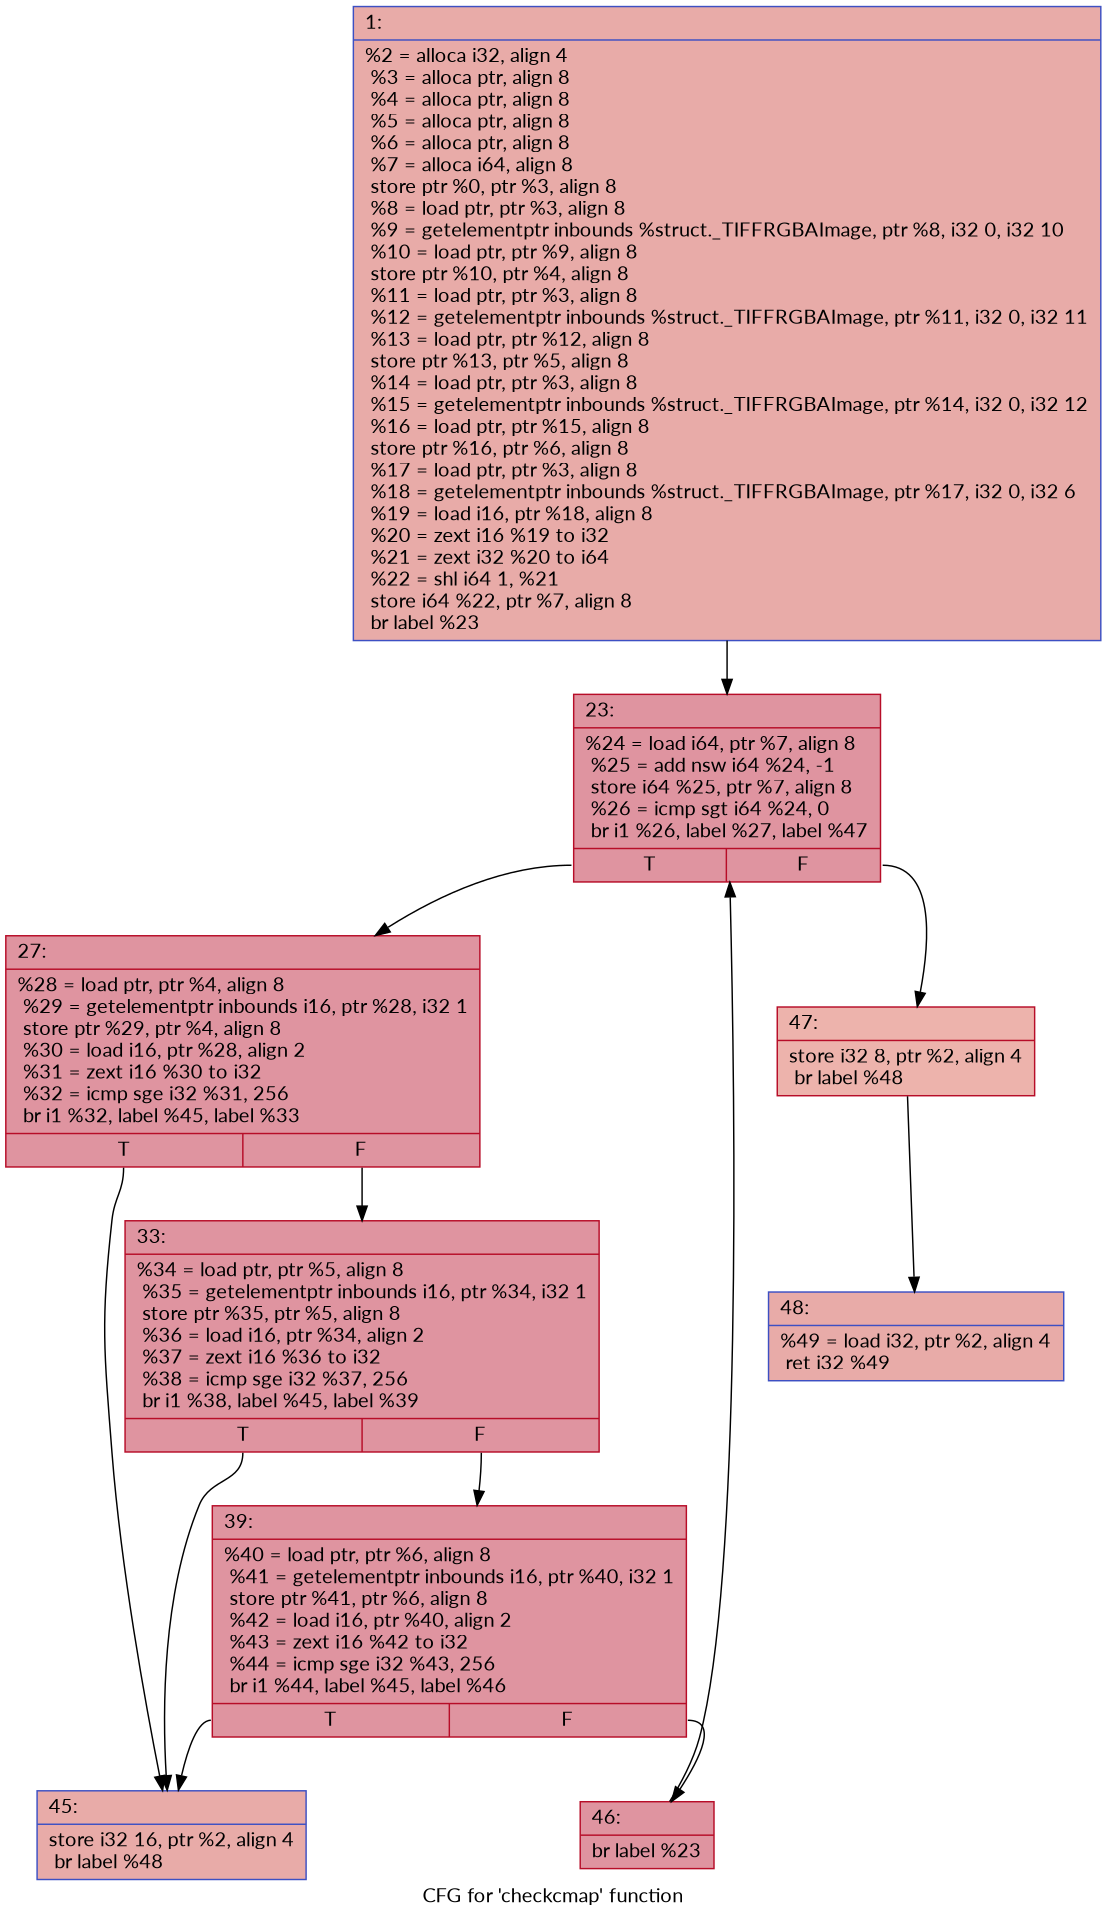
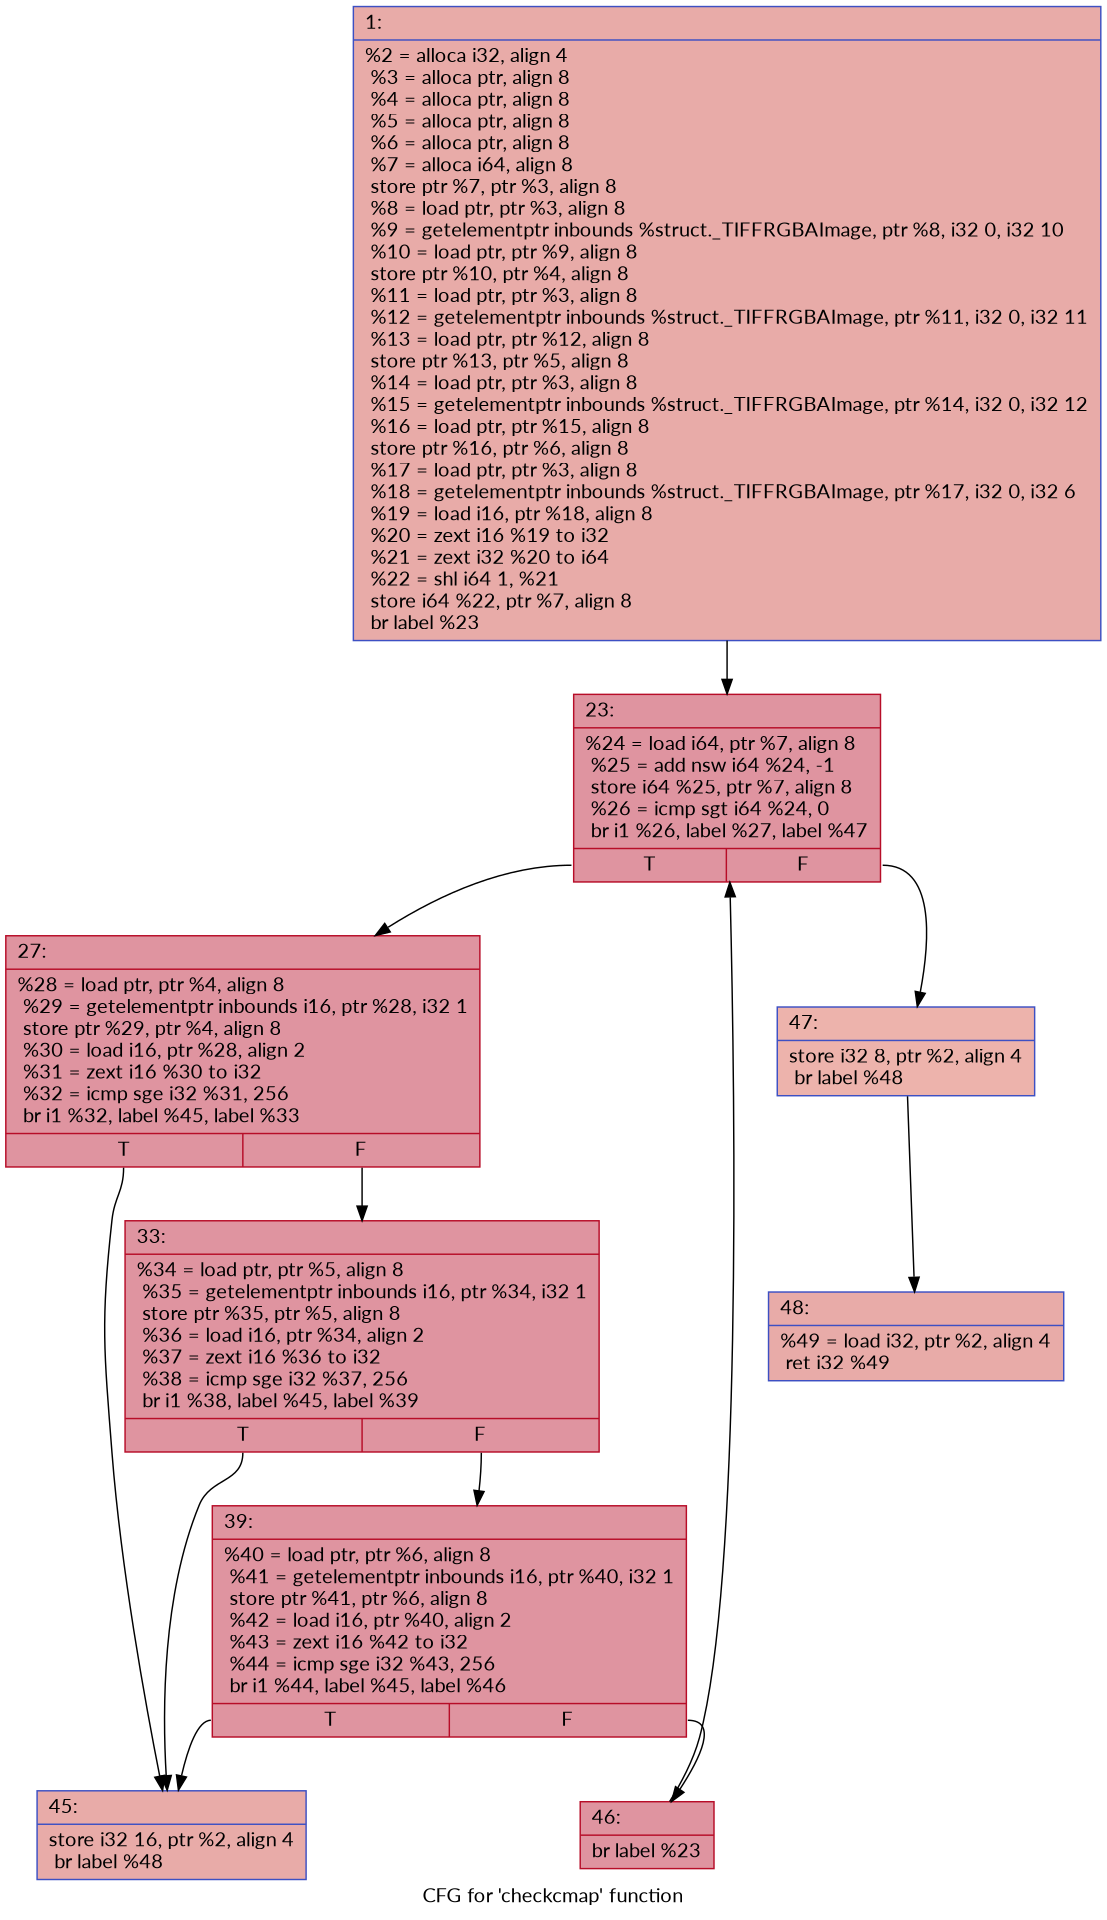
node "1:": text "store ptr %0, ptr %3, align 8" -> "store ptr %7, ptr %3, align 8"
node "47:": color #b70d28ff -> #3d50c3ff
